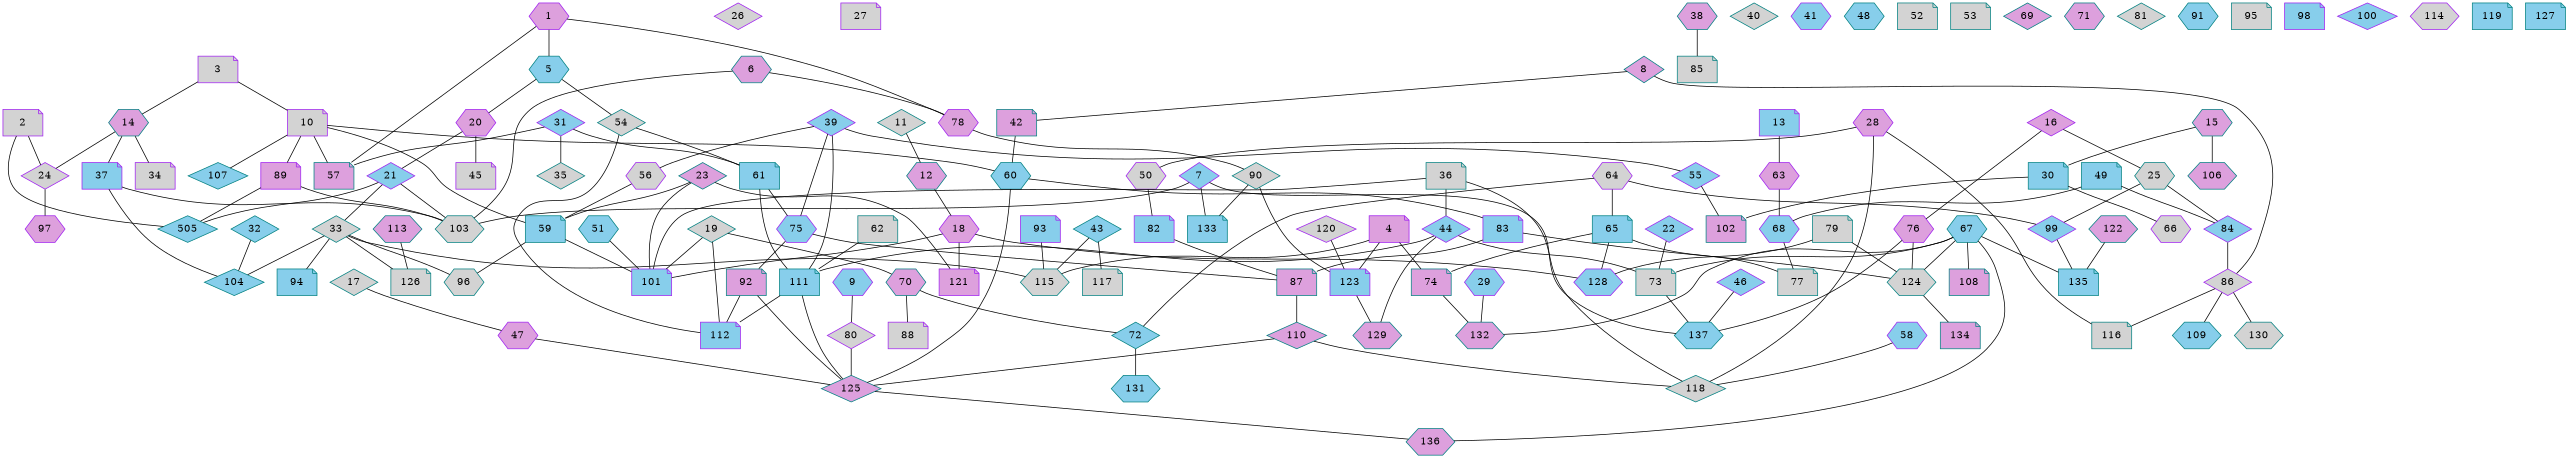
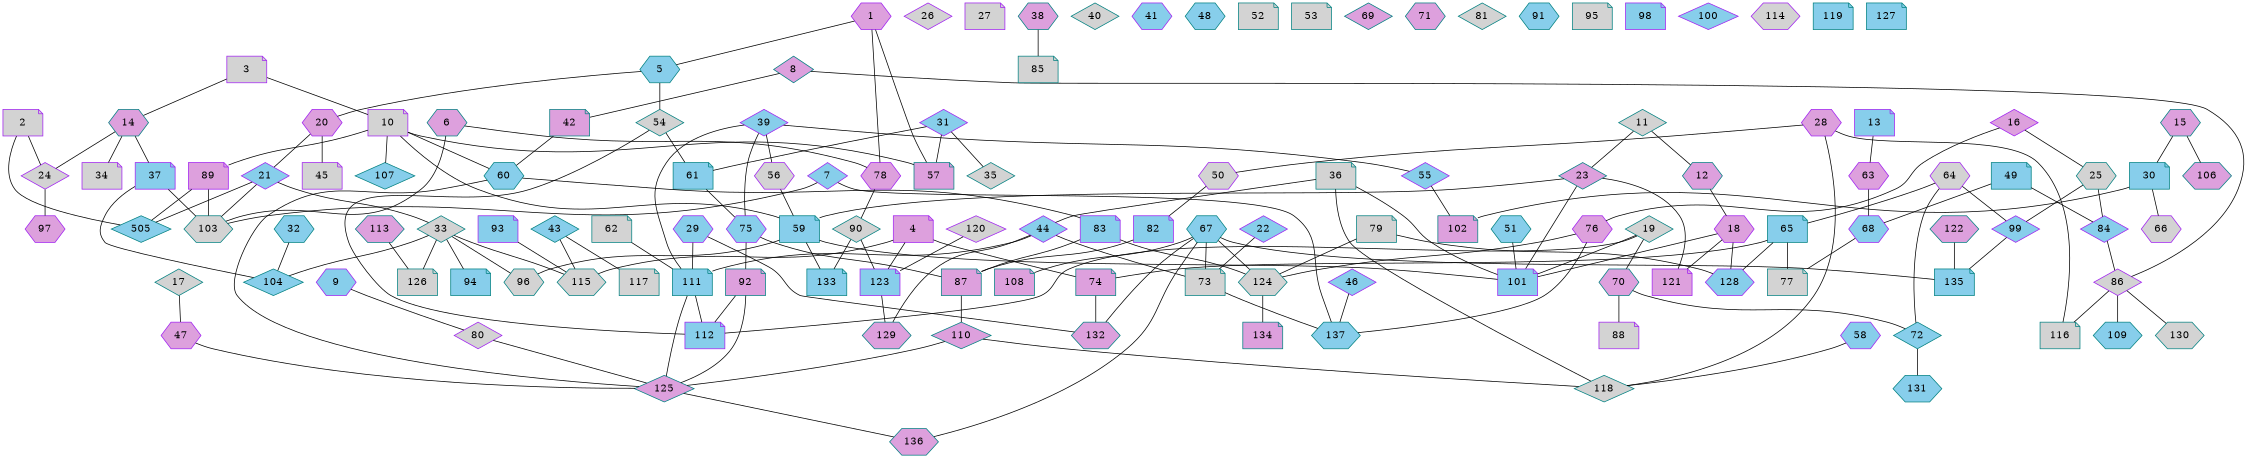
edge "11" -- "23": added
edge "7" -- "133": now "59" -- "133"
node "32": shape diamond -> hexagon
edge "61" -- "111": now "29" -- "111"
